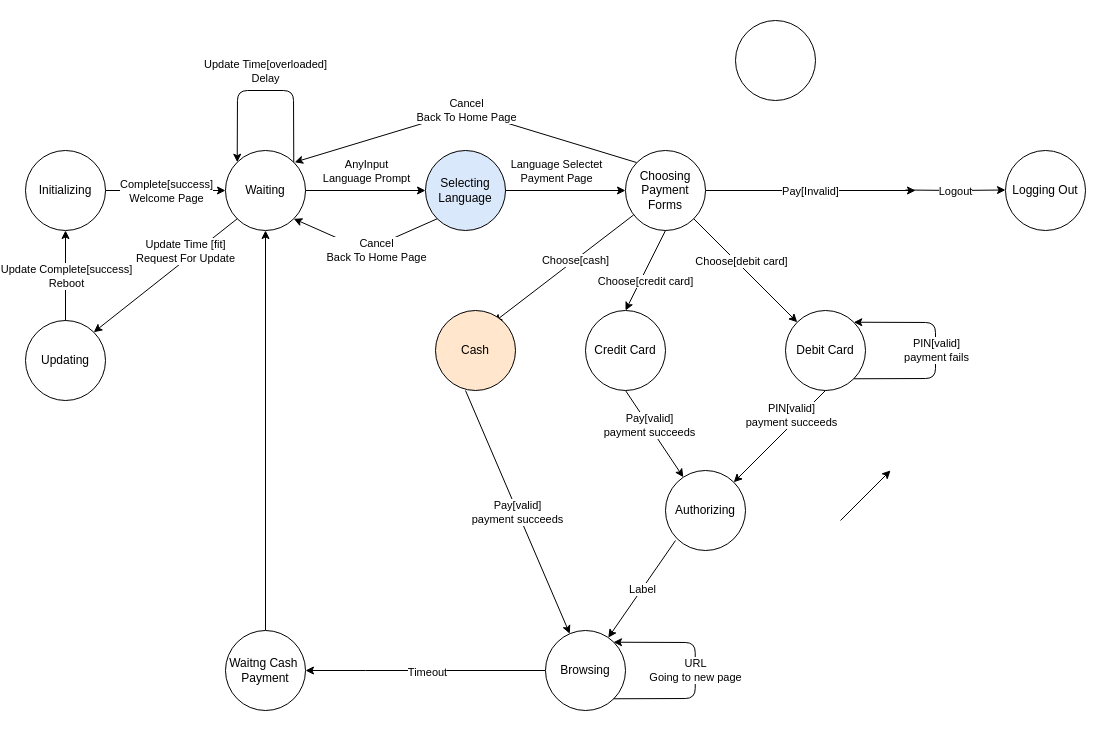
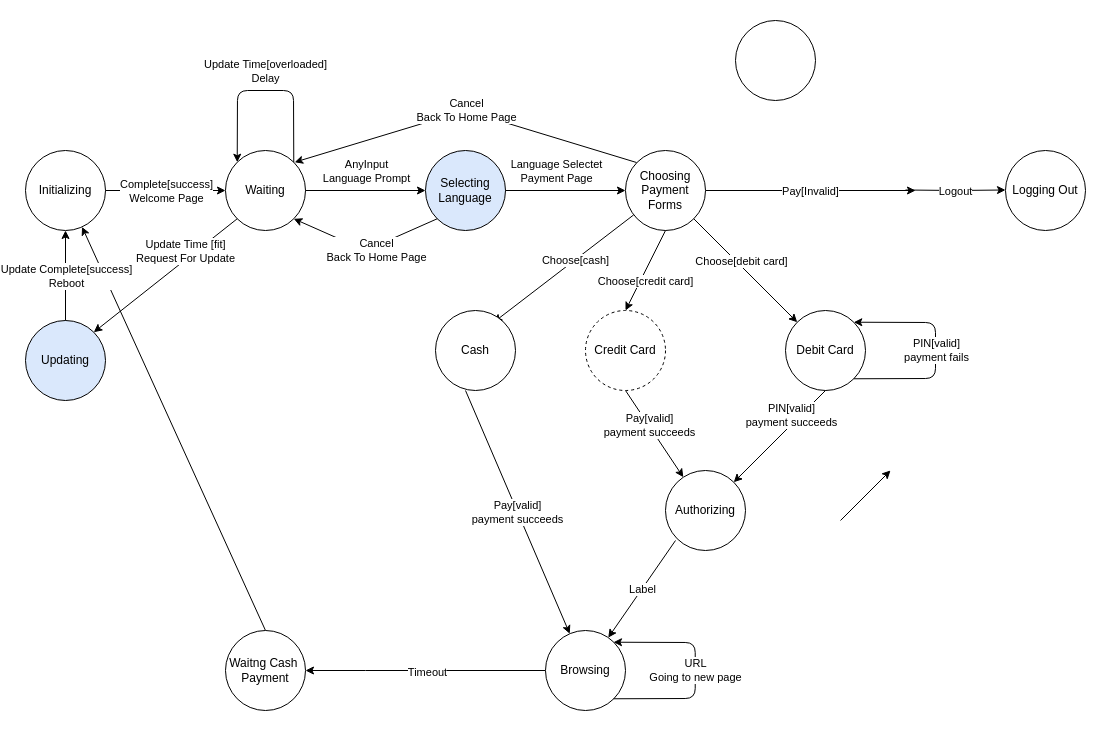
node "Cash": fillcolor #ffe6cc -> #ffffff
node "Credit Card": style solid -> dashed
node "Updating": fillcolor #ffffff -> #dae8fc
edge "Waitng Cash Payment" -> "Waiting": now "Waitng Cash Payment" -> "Initializing"
